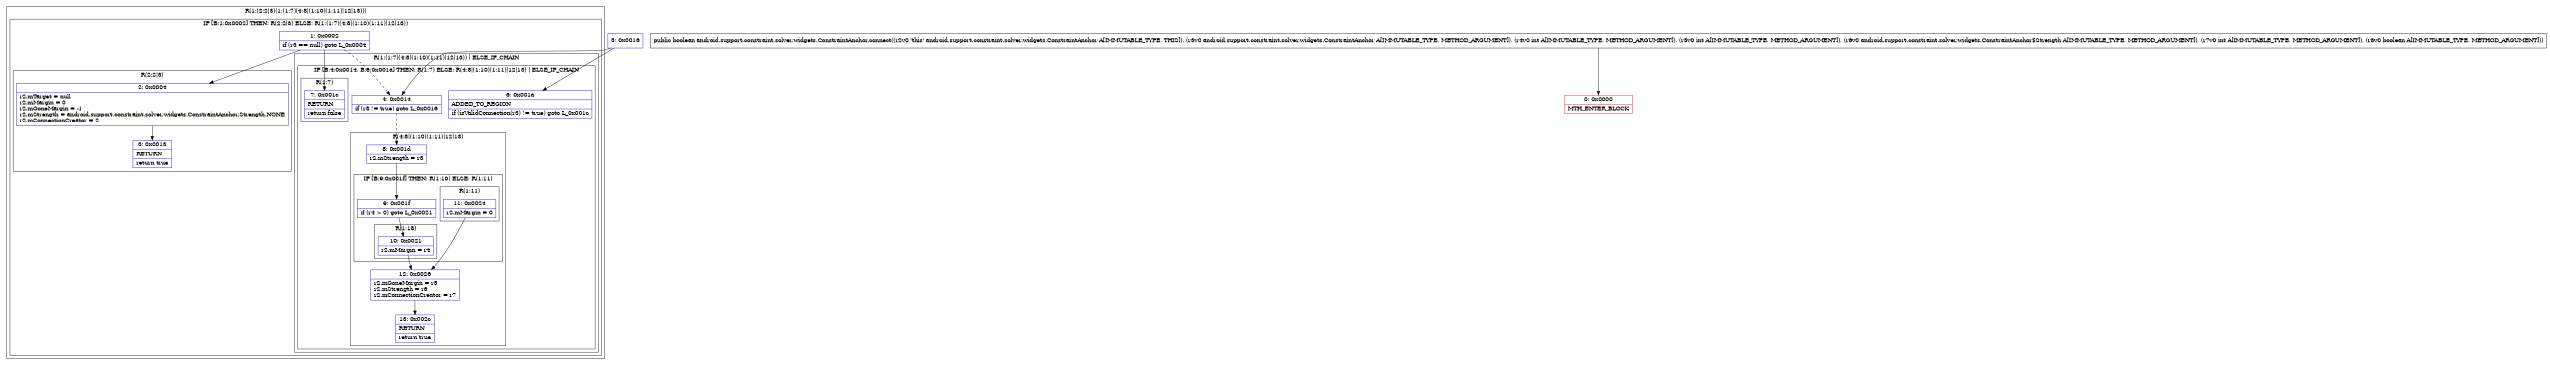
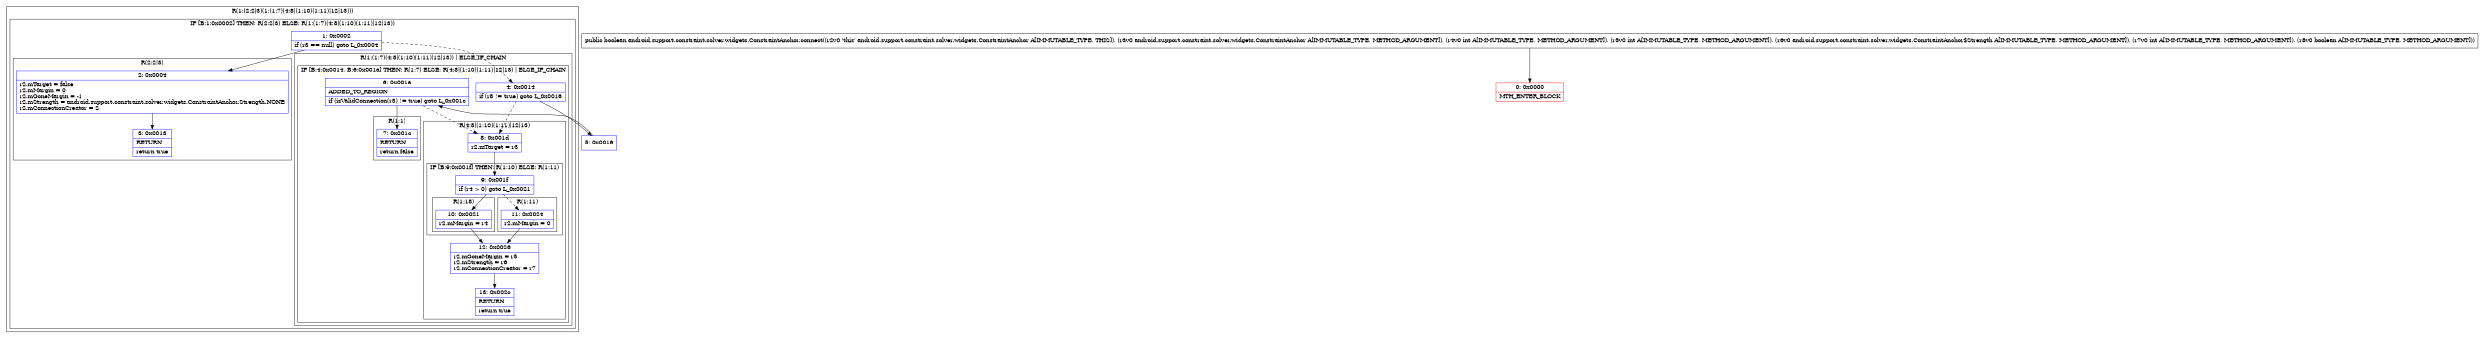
edge "5: 0x0016" -> "4: 0x0014": reversed
edge "1: 0x0002" -> "7: 0x001c": now "6: 0x001a" -> "7: 0x001c"
cluster "R(1:7)": label "R(1:7)" -> "R(1:1)"
node "2: 0x0004": text "r2.mTarget = null" -> "r2.mTarget = false"
edge "6: 0x001a" -> "8: 0x001d": added
node "8: 0x001d": text "r2.mStrength = r3" -> "r2.mTarget = r3"
edge "9: 0x001f" -> "11: 0x0024": added
